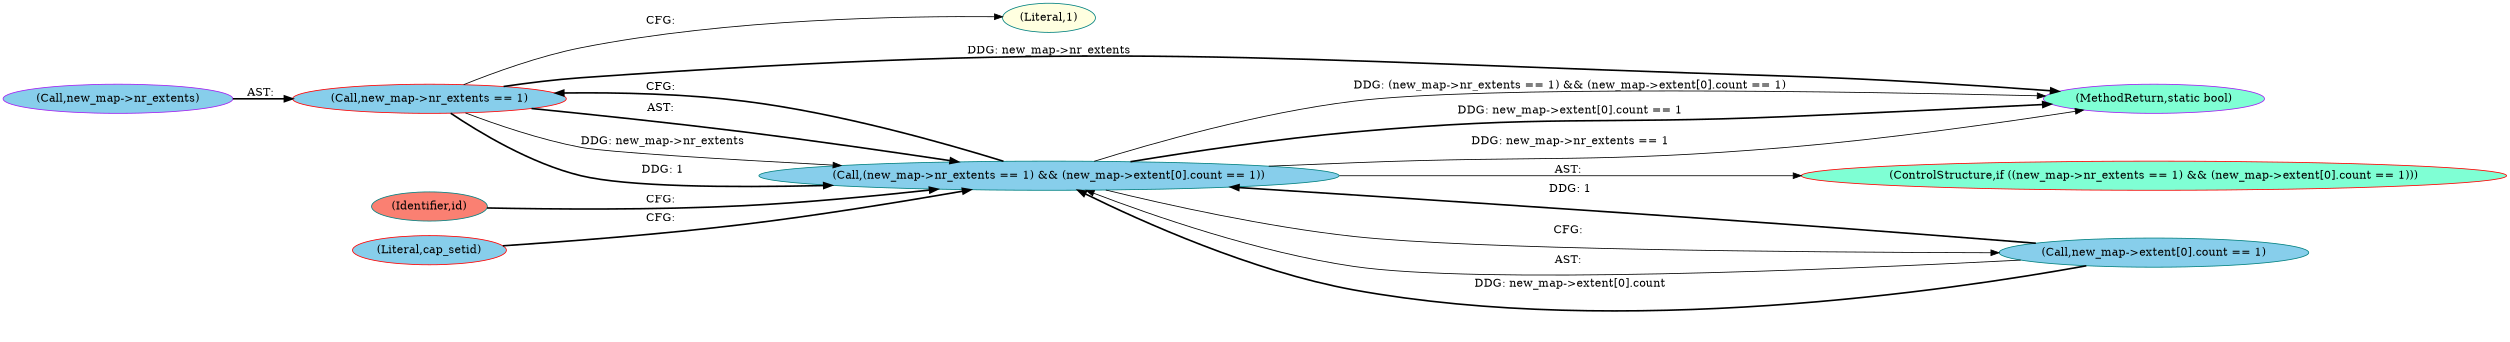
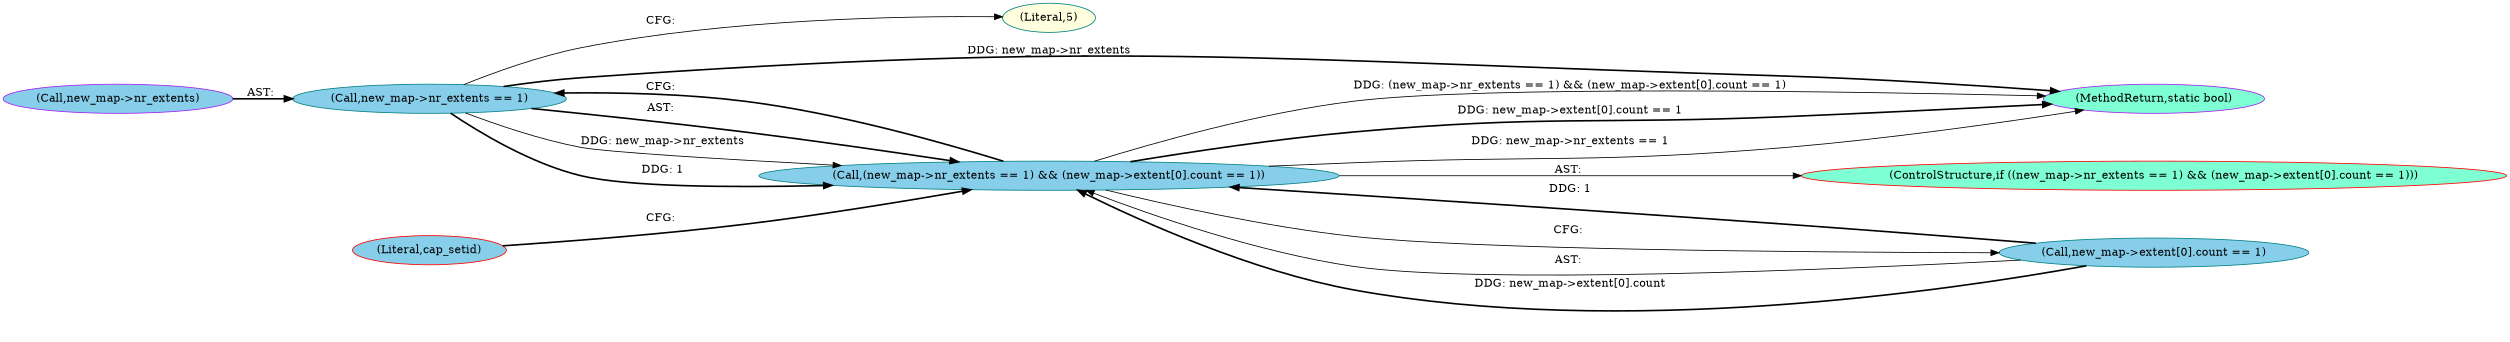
node "(Literal,1)": label "(Literal,1)" -> "(Literal,5)"
node "(Call,new_map->nr_extents == 1)": color red -> teal
node "(Identifier,id)": removed
